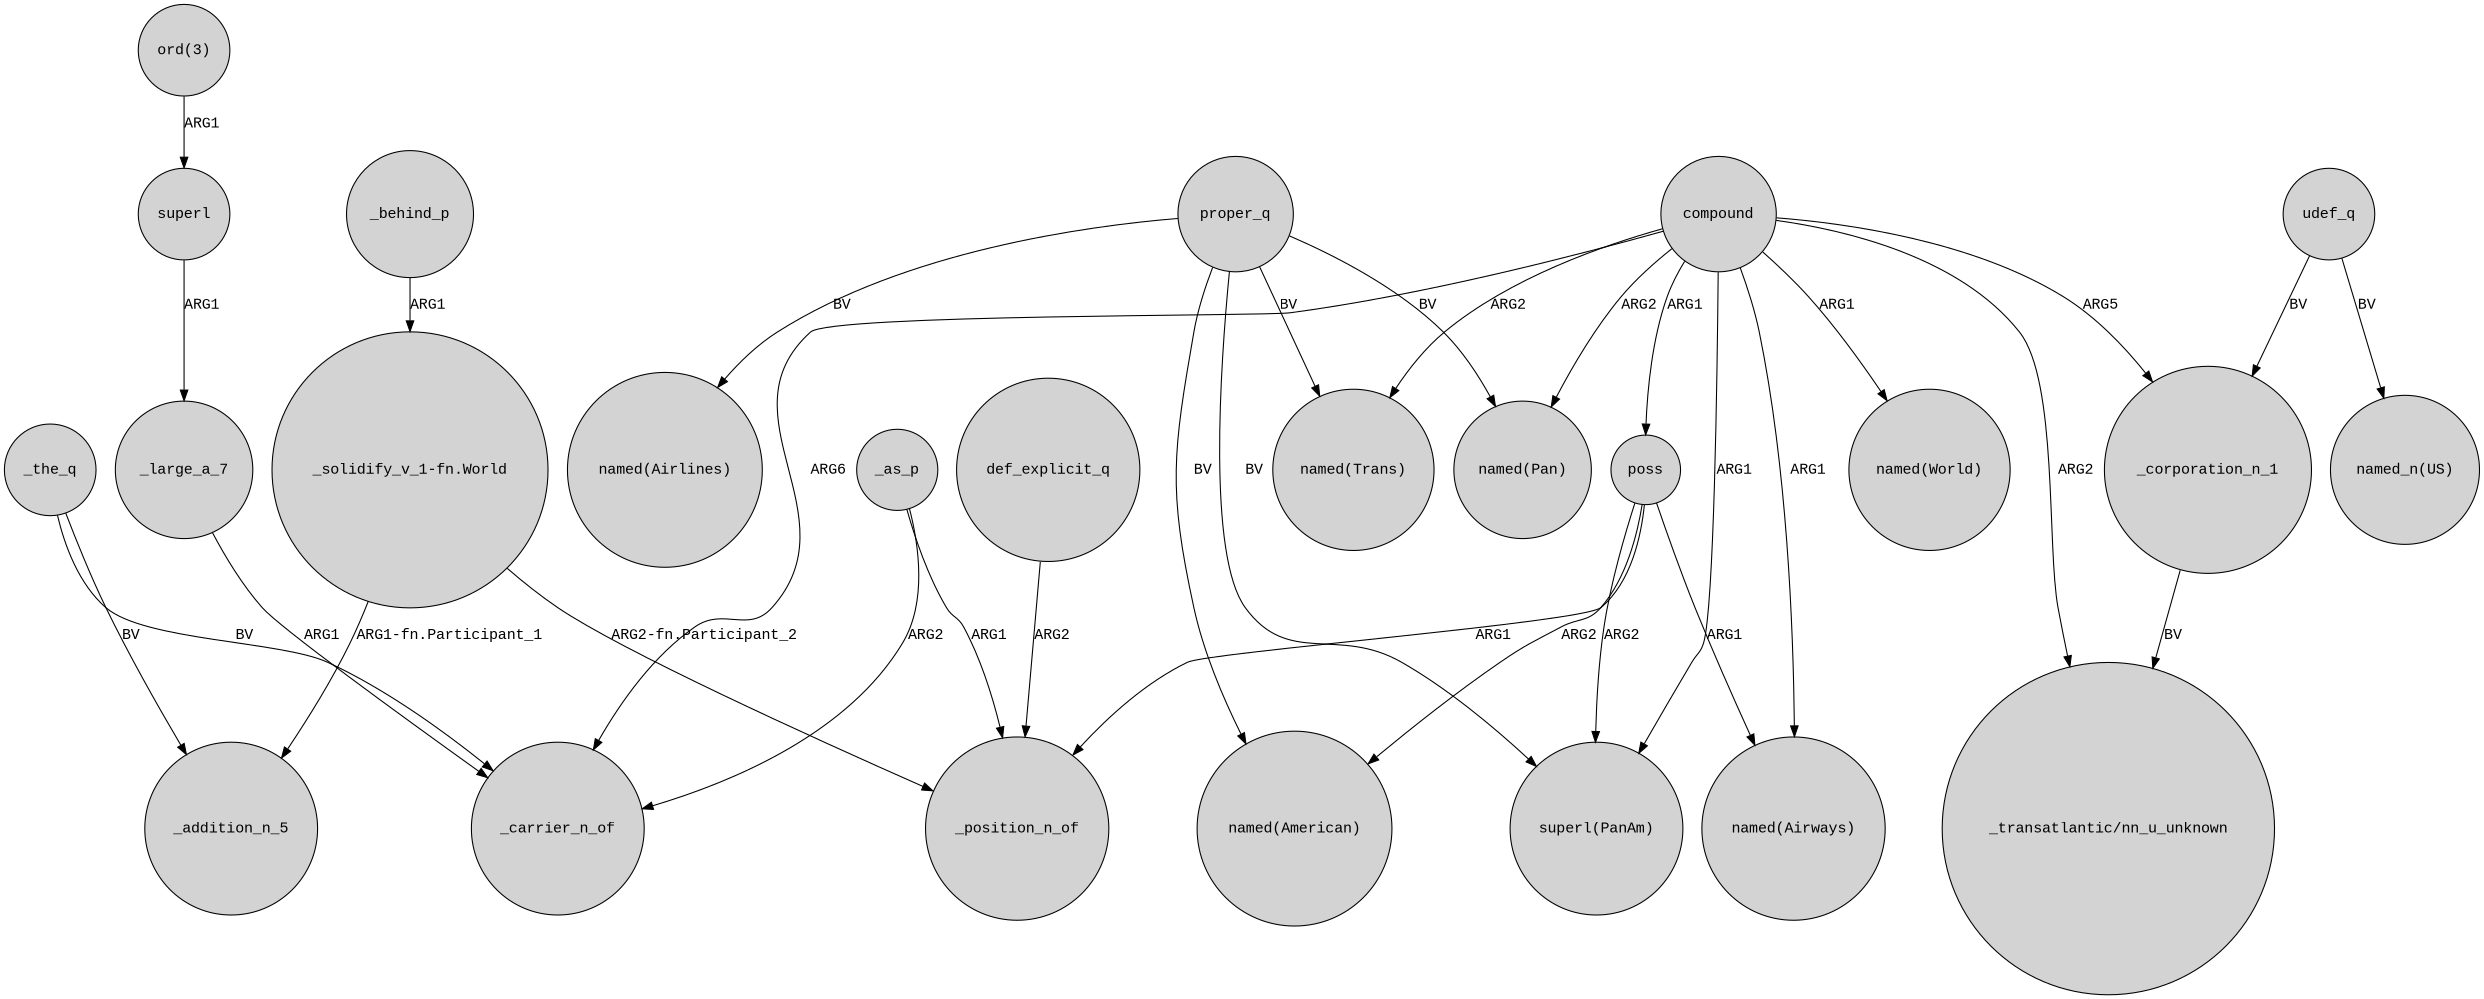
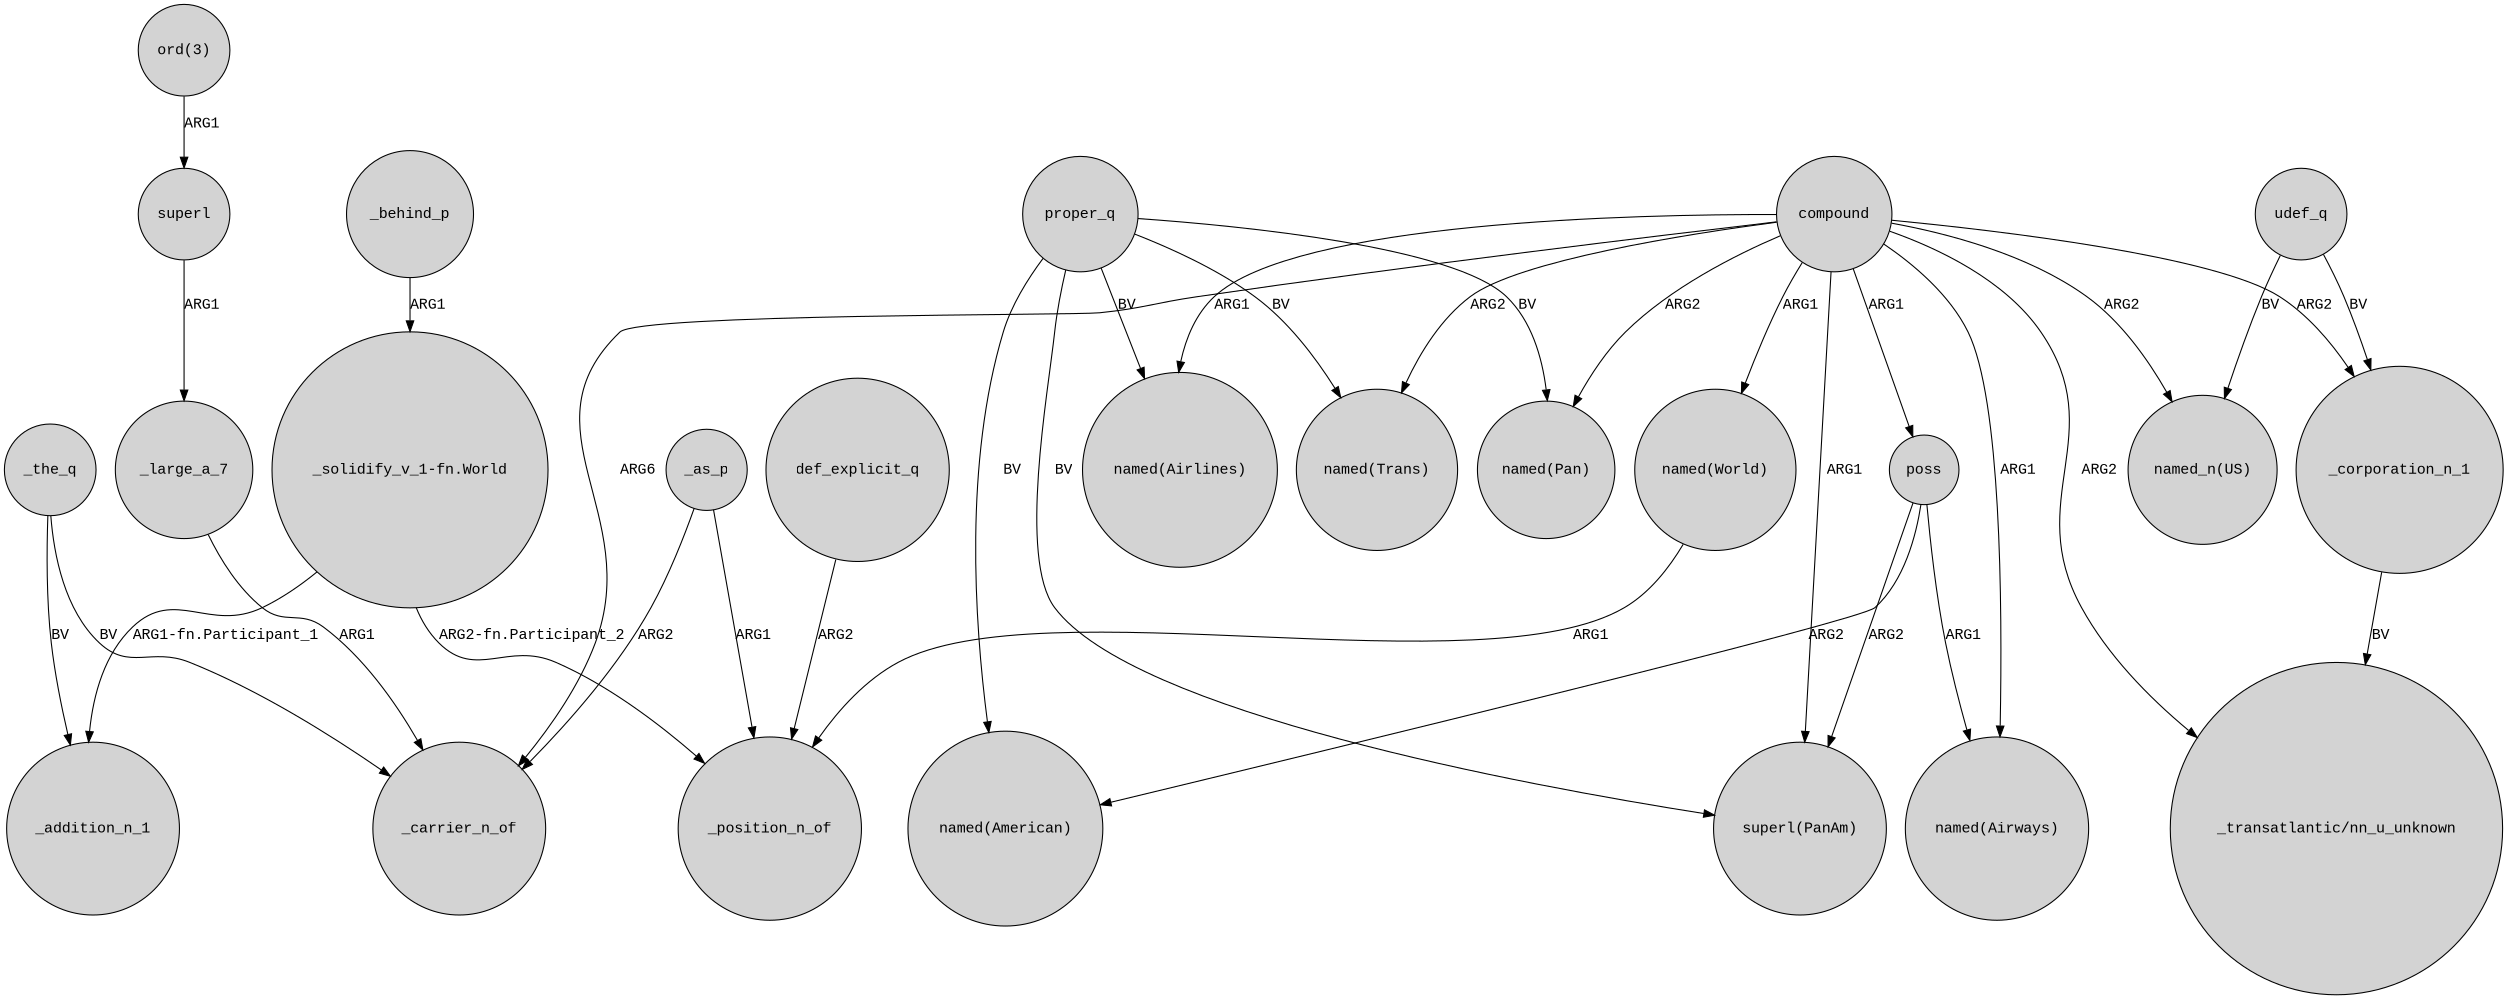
edge "compound" -> "named(Airlines)": added, label "ARG1"
edge "compound" -> "named_n(US)": added, label "ARG2"
edge "compound" -> "_corporation_n_1": label "ARG5" -> "ARG2"
edge "poss" -> "_position_n_of": now "named(World)" -> "_position_n_of"
node "_addition_n_5": label "_addition_n_5" -> "_addition_n_1"
